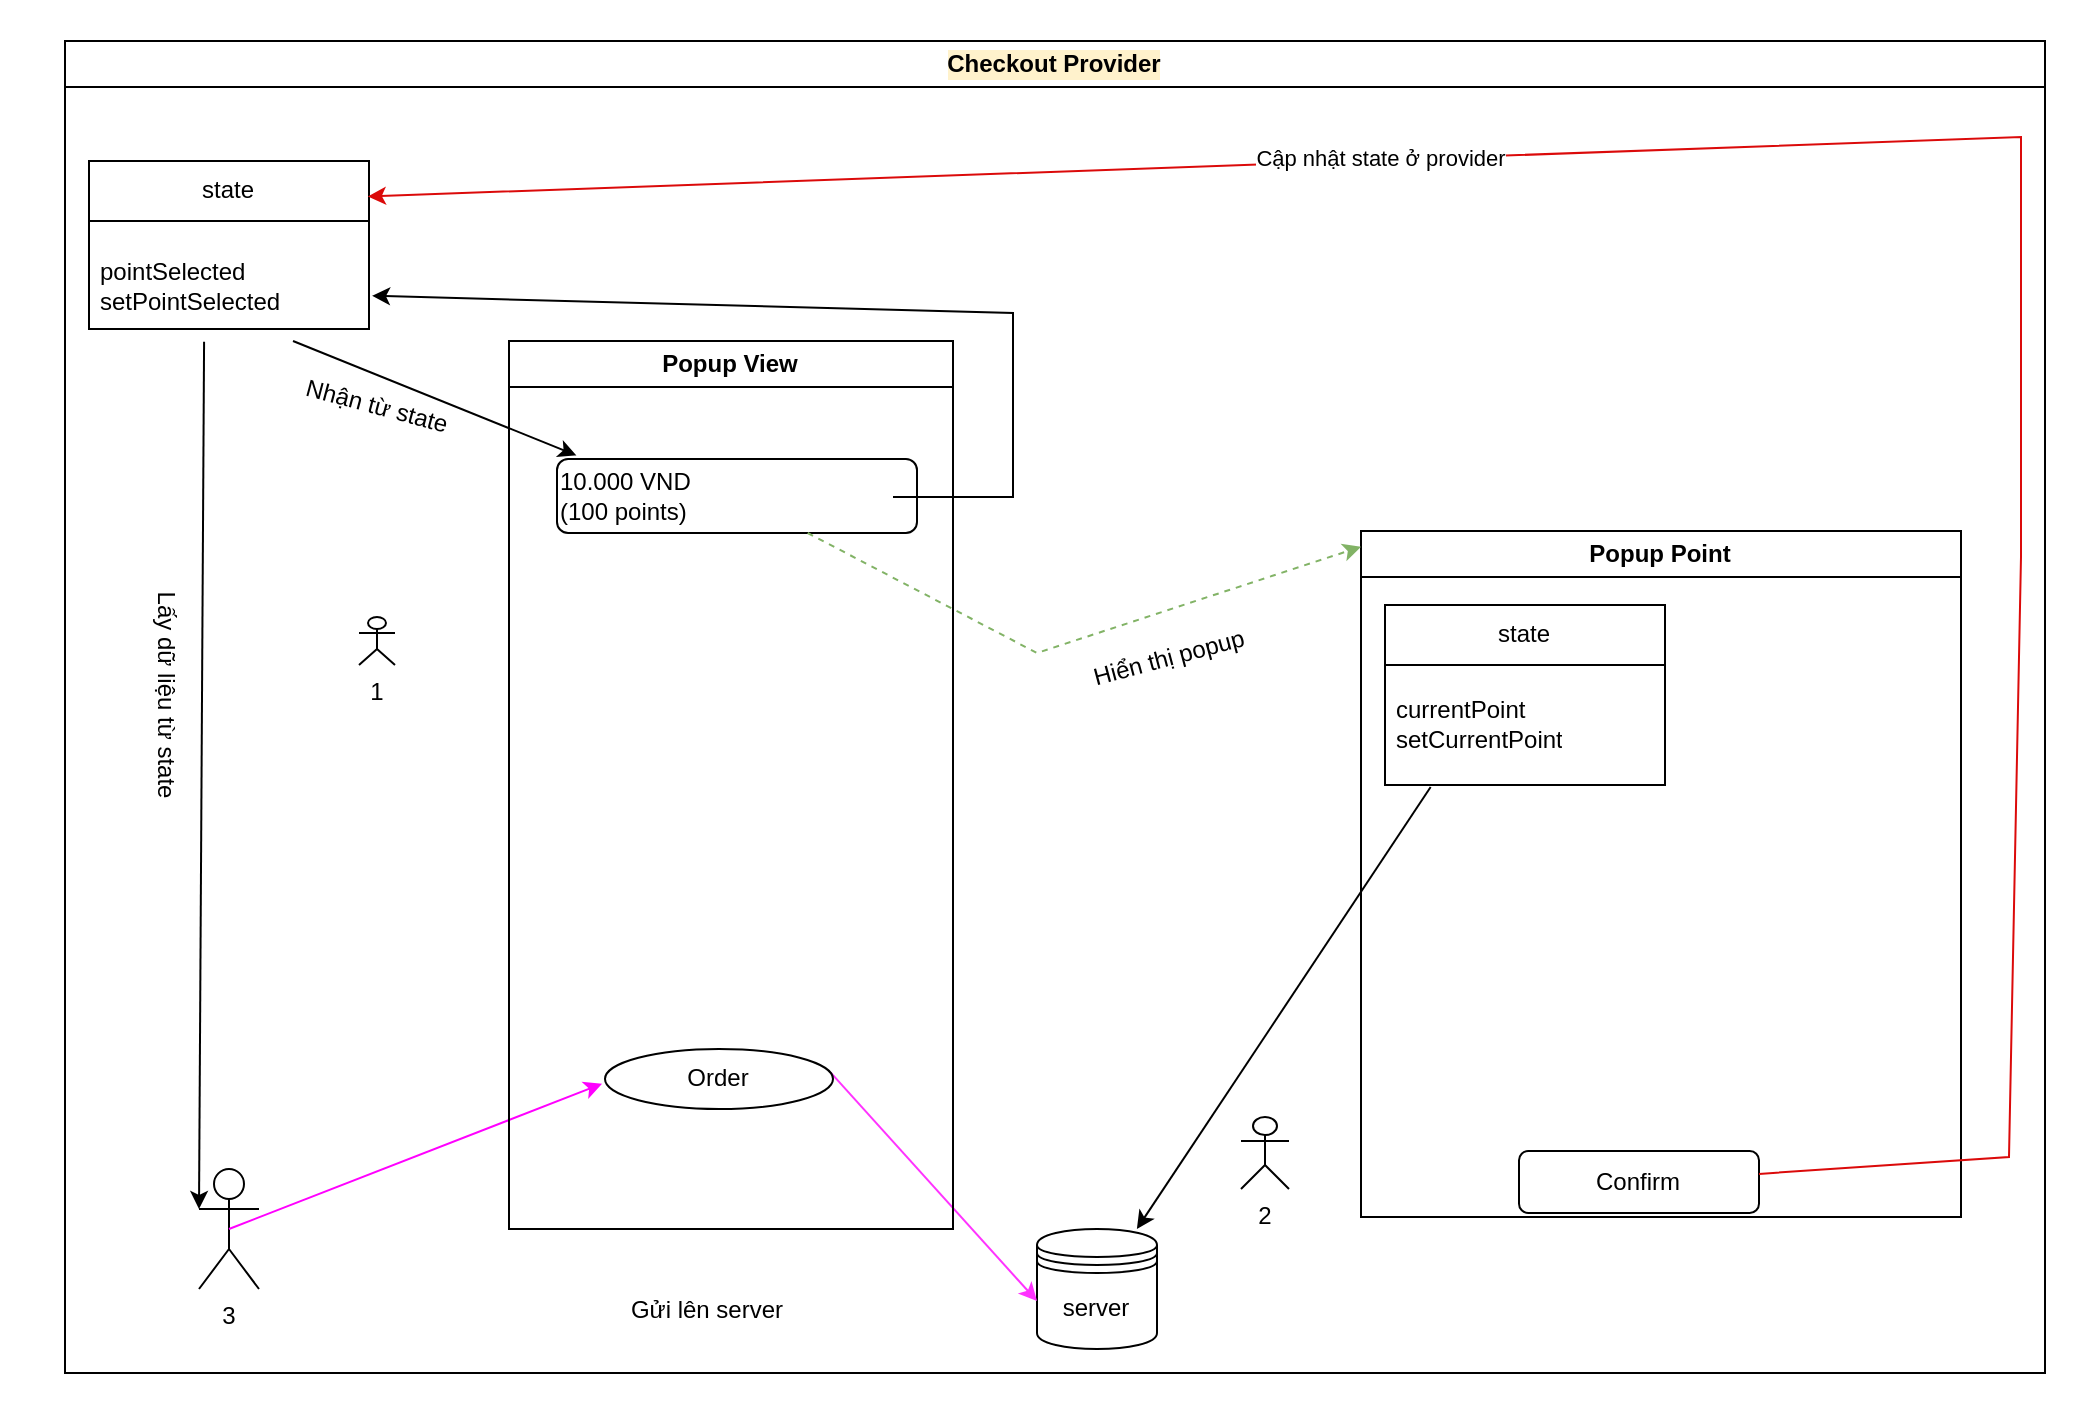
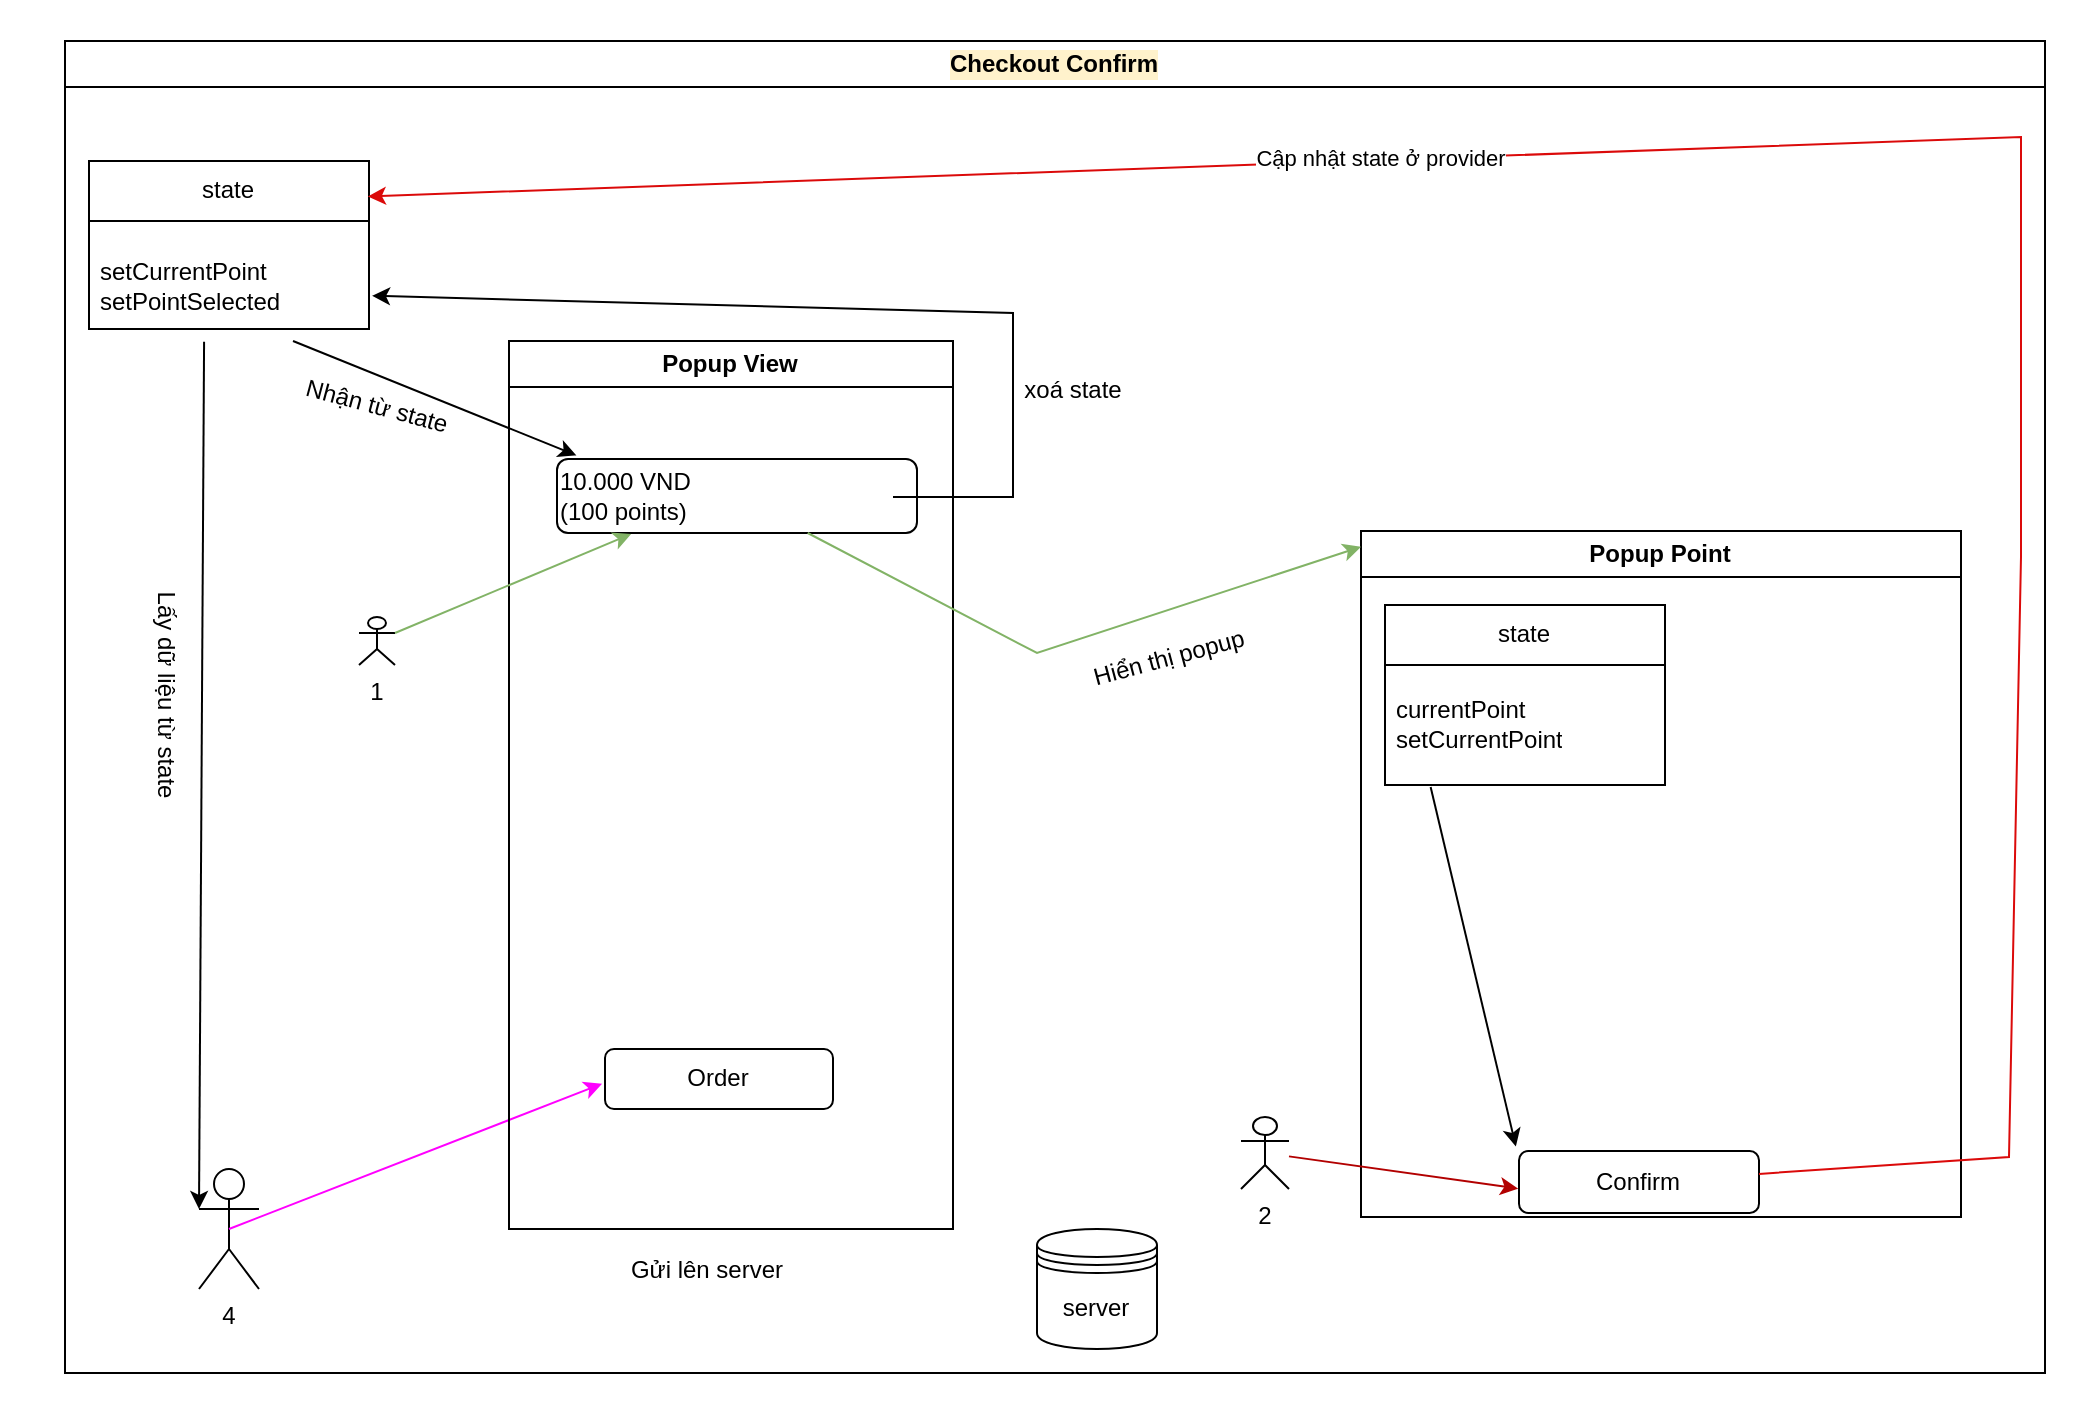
node "Checkout Provider": label "Checkout Provider" -> "Checkout Confirm"
node "pointSelected setPointSelected": label "pointSelected setPointSelected" -> "setCurrentPoint setPointSelected"
node "xoá state": added
edge "1" -> "10.000 VND (100 points)": added
edge "10.000 VND (100 points)" -> "Popup Point": style dashed -> solid
edge "currentPoint setCurrentPoint" -> "server": now "currentPoint setCurrentPoint" -> "Confirm"
node "Order": shape ellipse -> rounded rectangle
edge "Order" -> "server": removed
edge "2" -> "Confirm": added
node "Gửi lên server": moved (707, 1311) -> (707, 1271)
node "3": label "3" -> "4"
